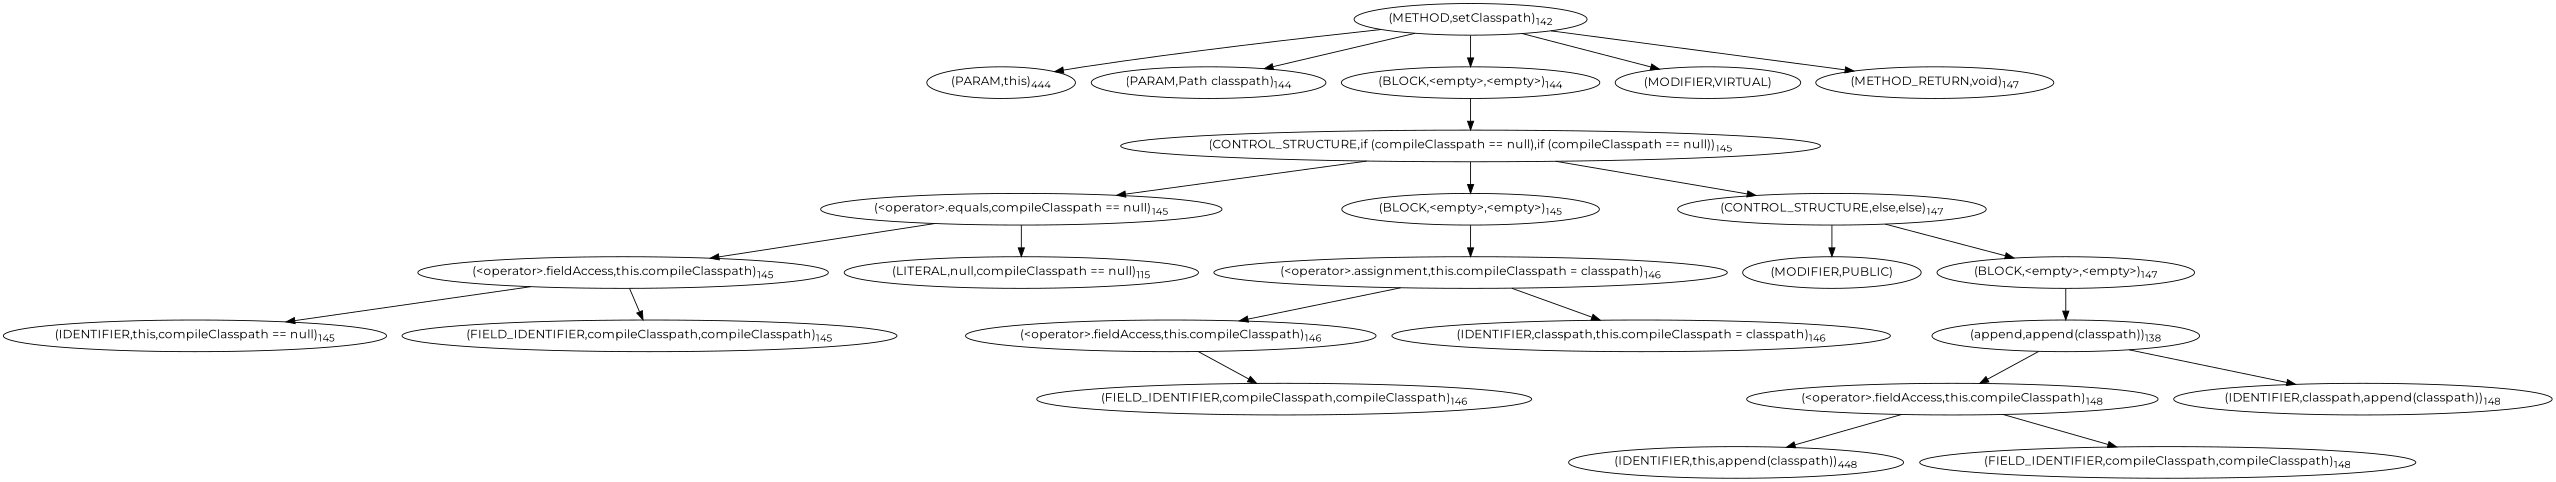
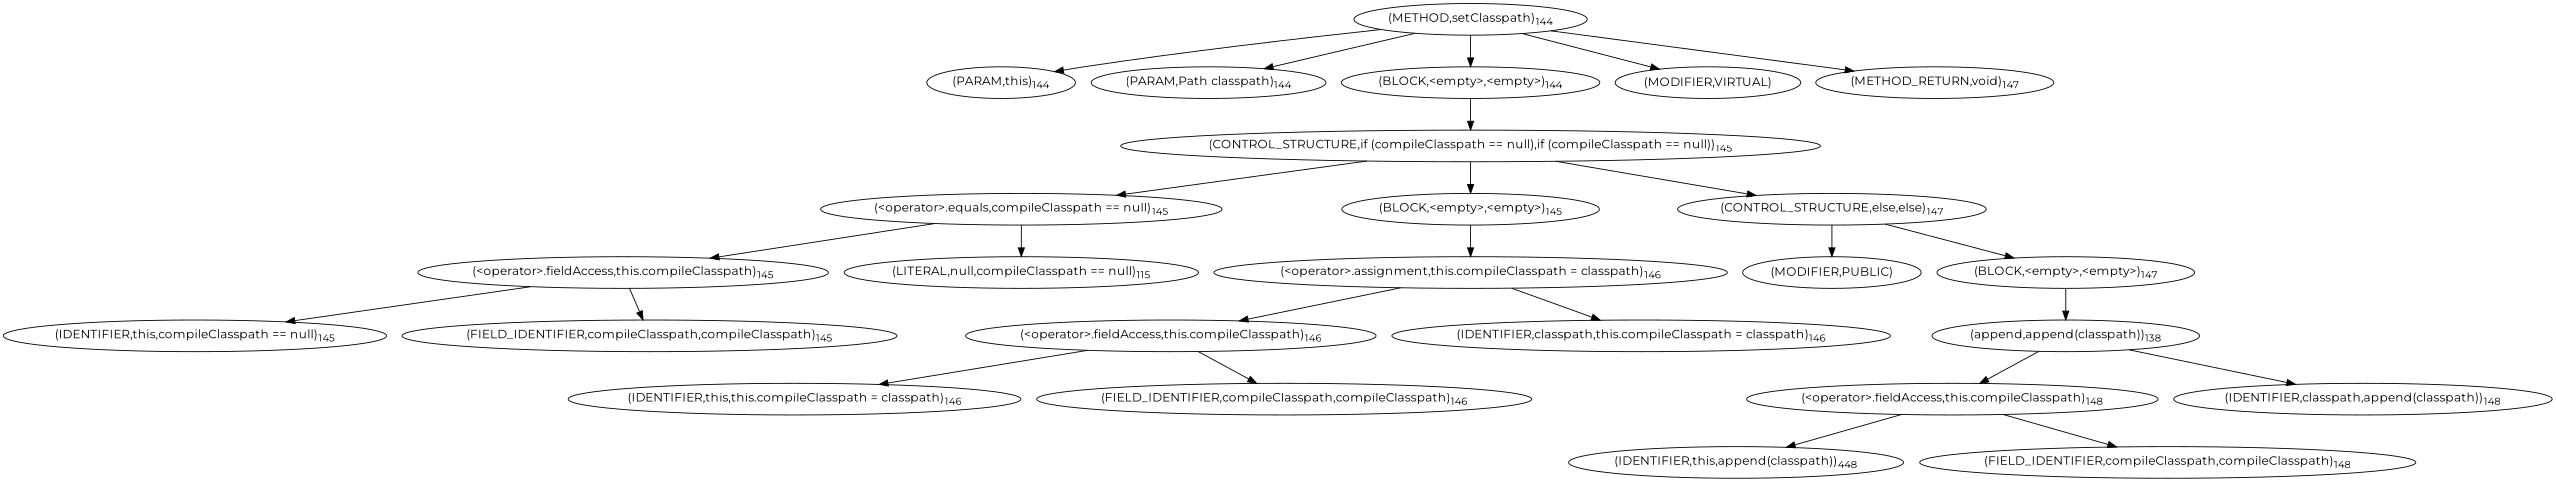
node "(METHOD,setClasspath)": text "142" -> "144"
node "(PARAM,this)": text "444" -> "144"
node "(IDENTIFIER,this,this.compileClasspath = classpath)": added
